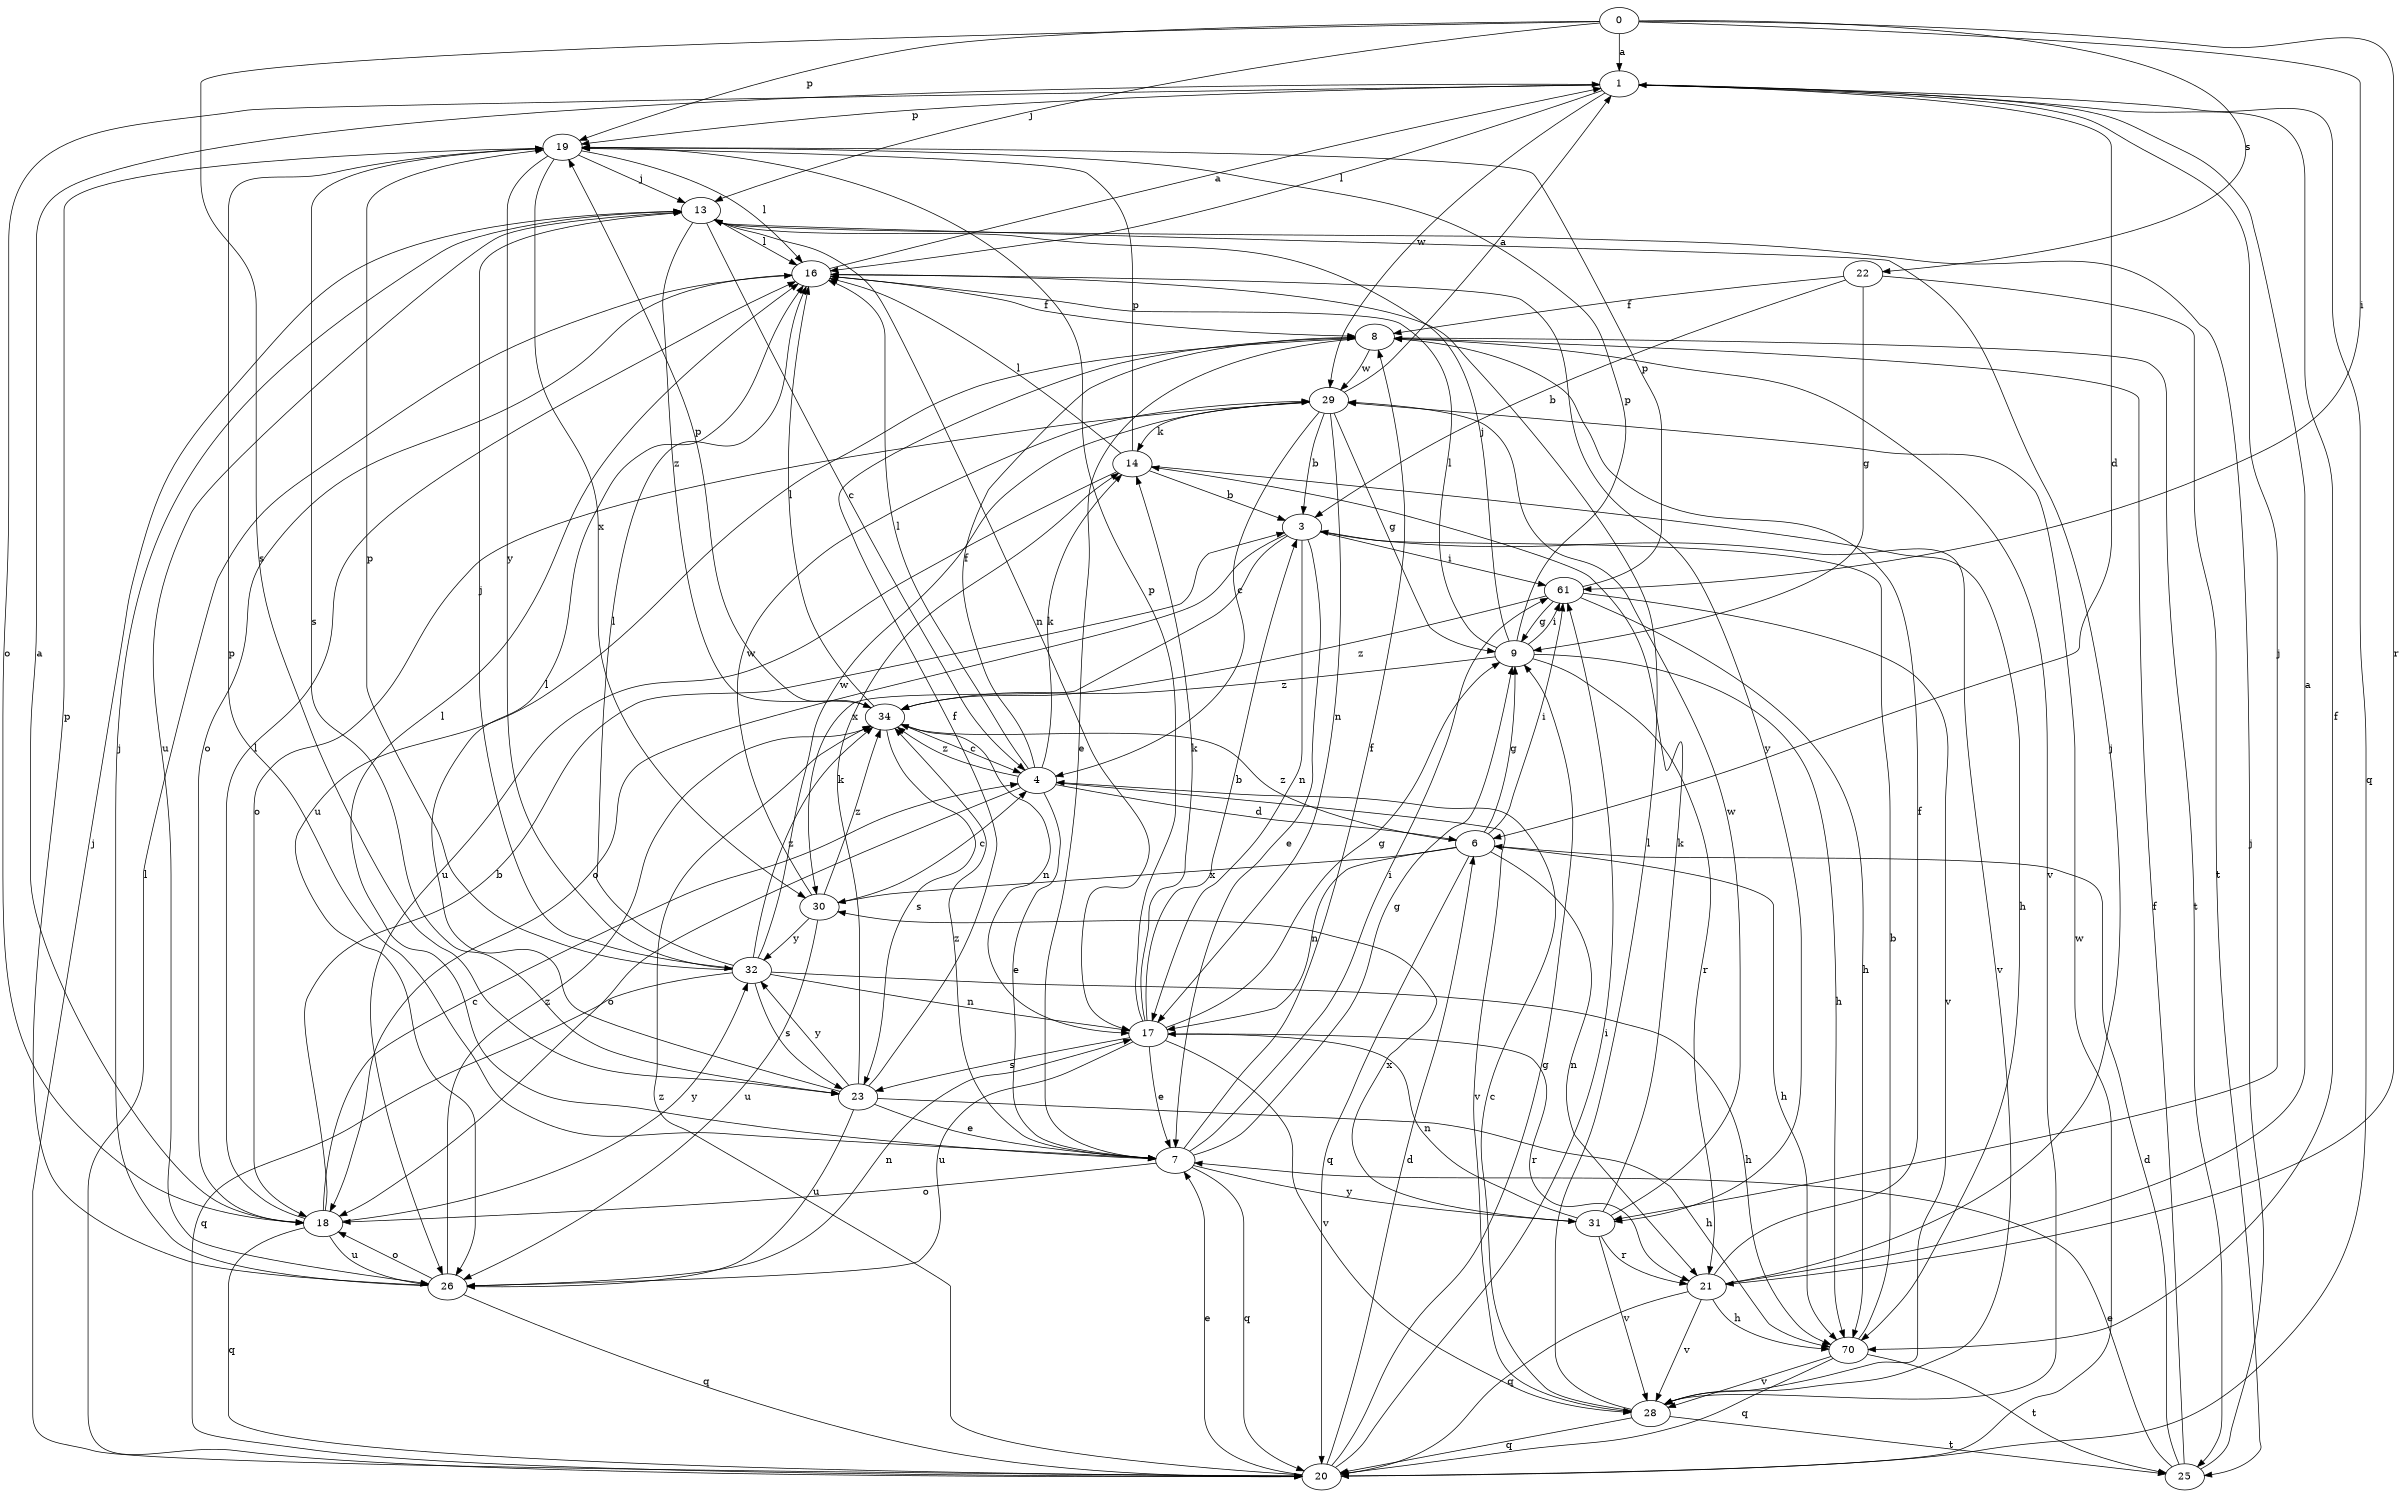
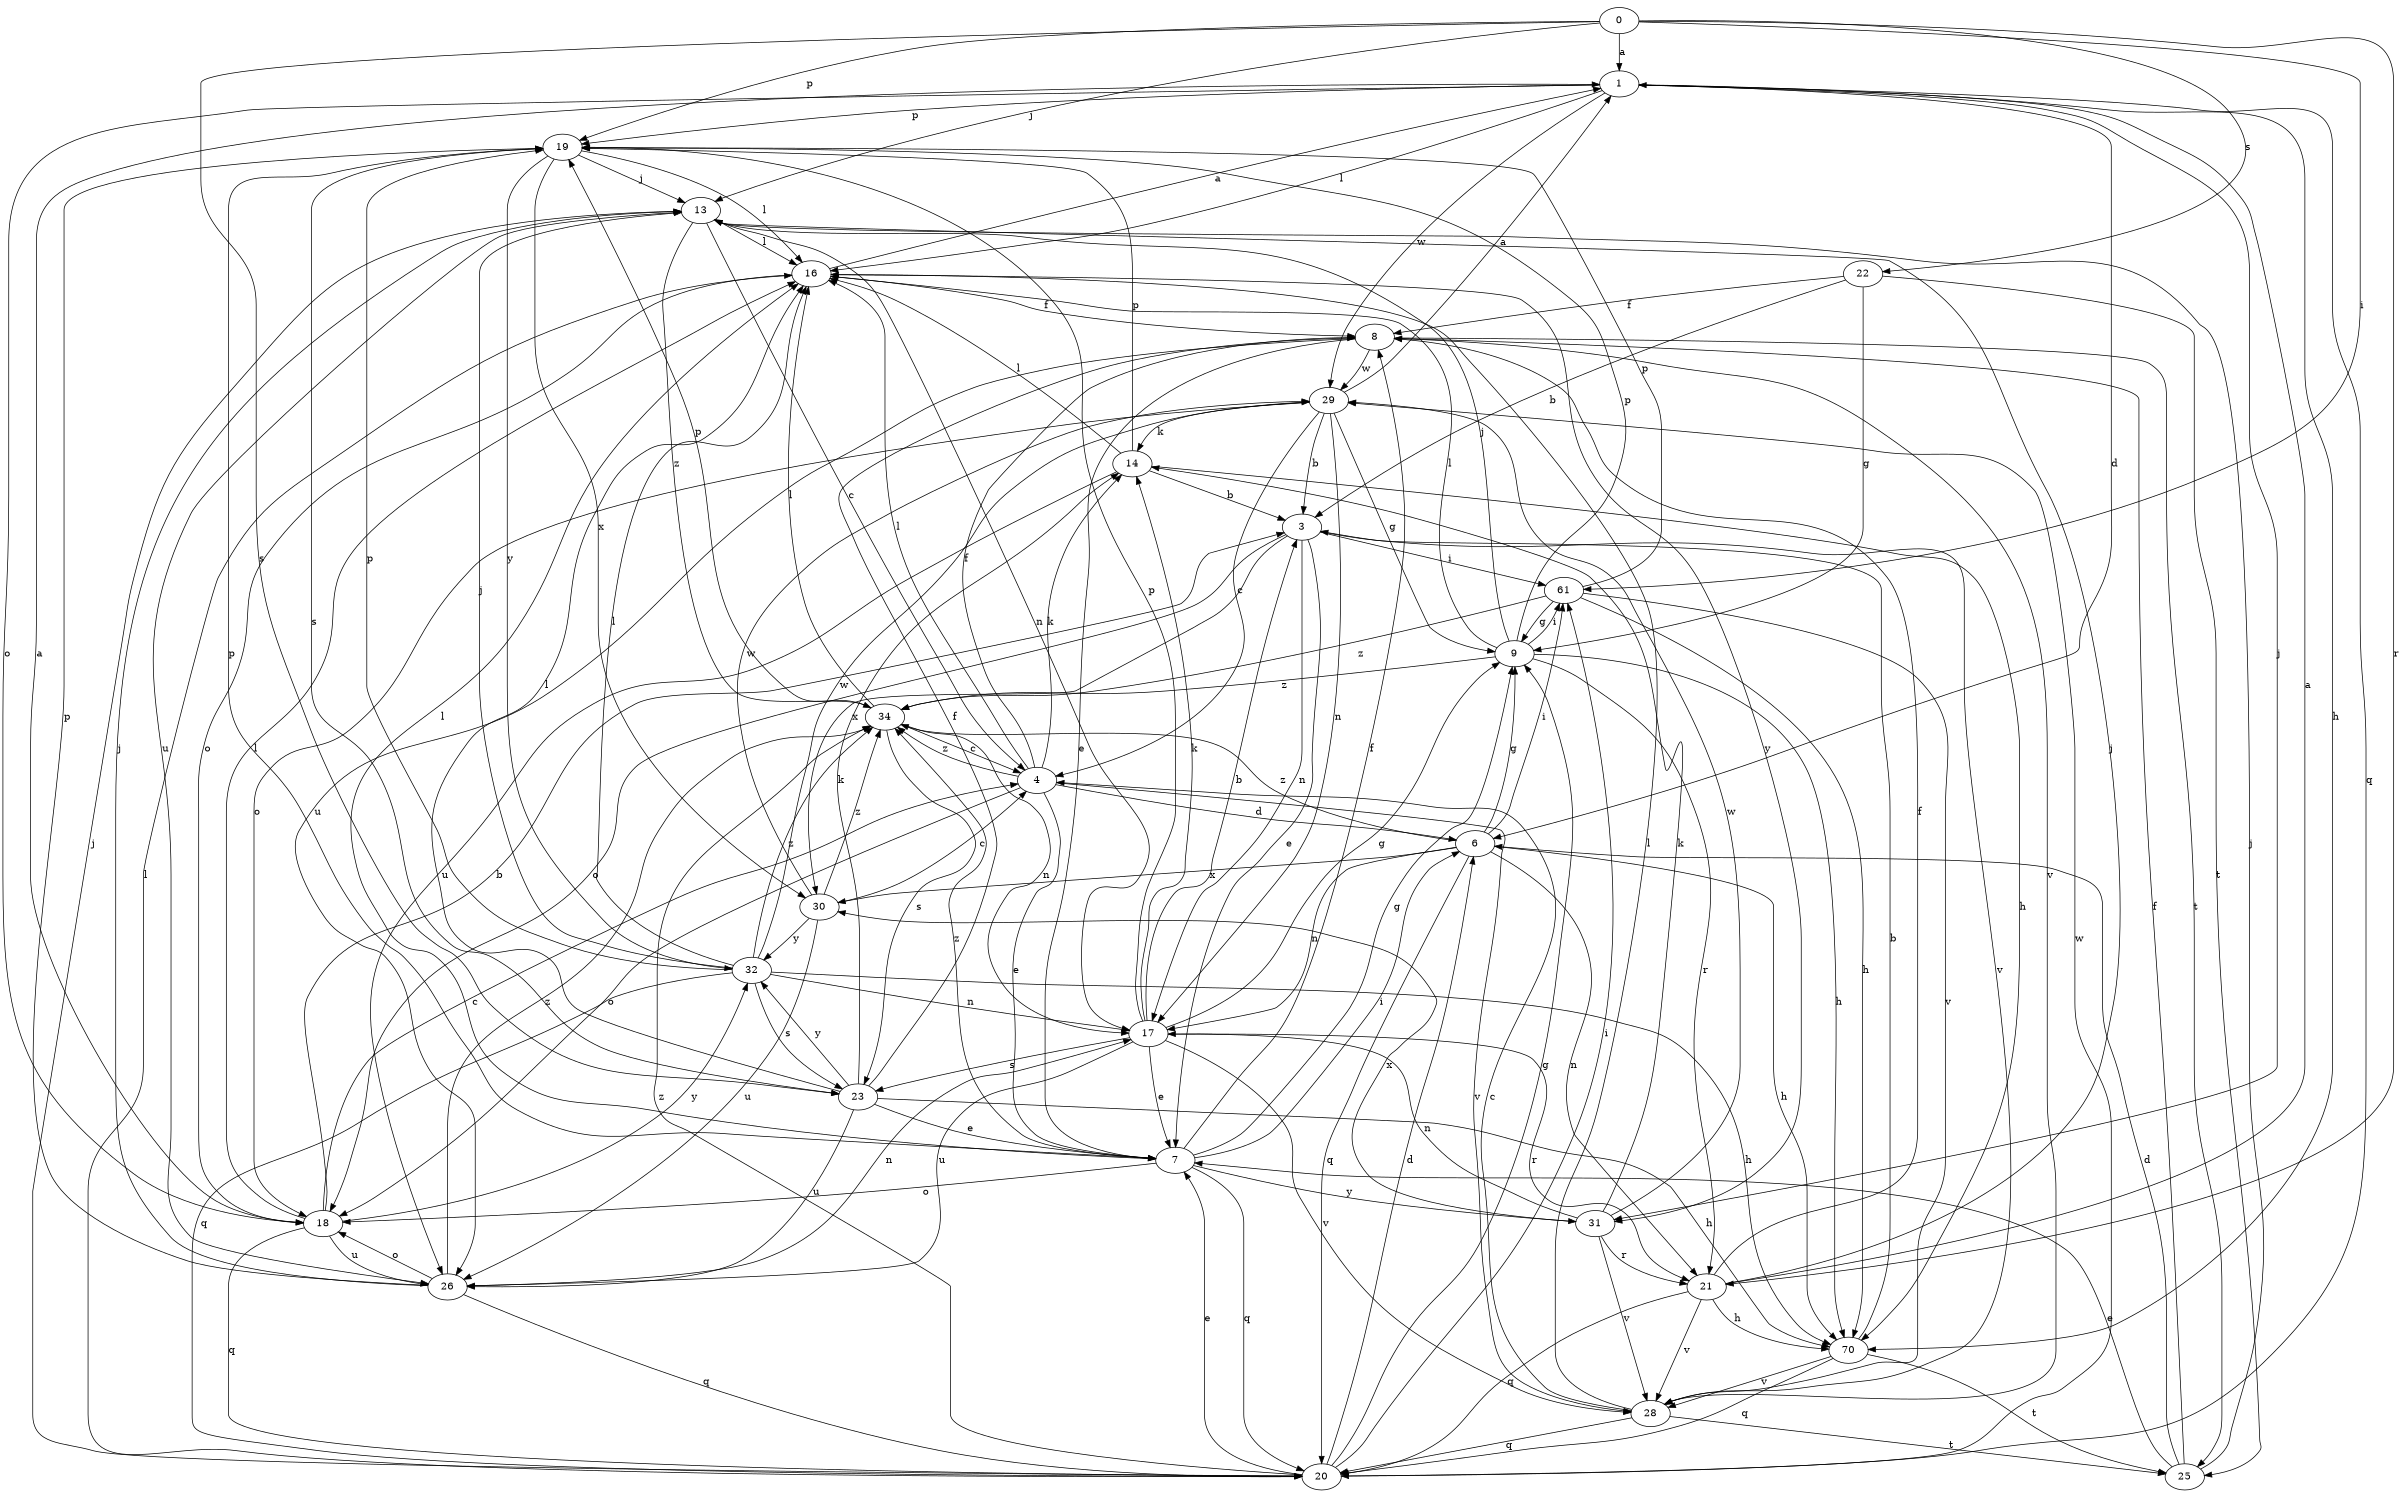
edge "1" -> "70": label "f" -> "h"
edge "7" -> "61": now "7" -> "6"
